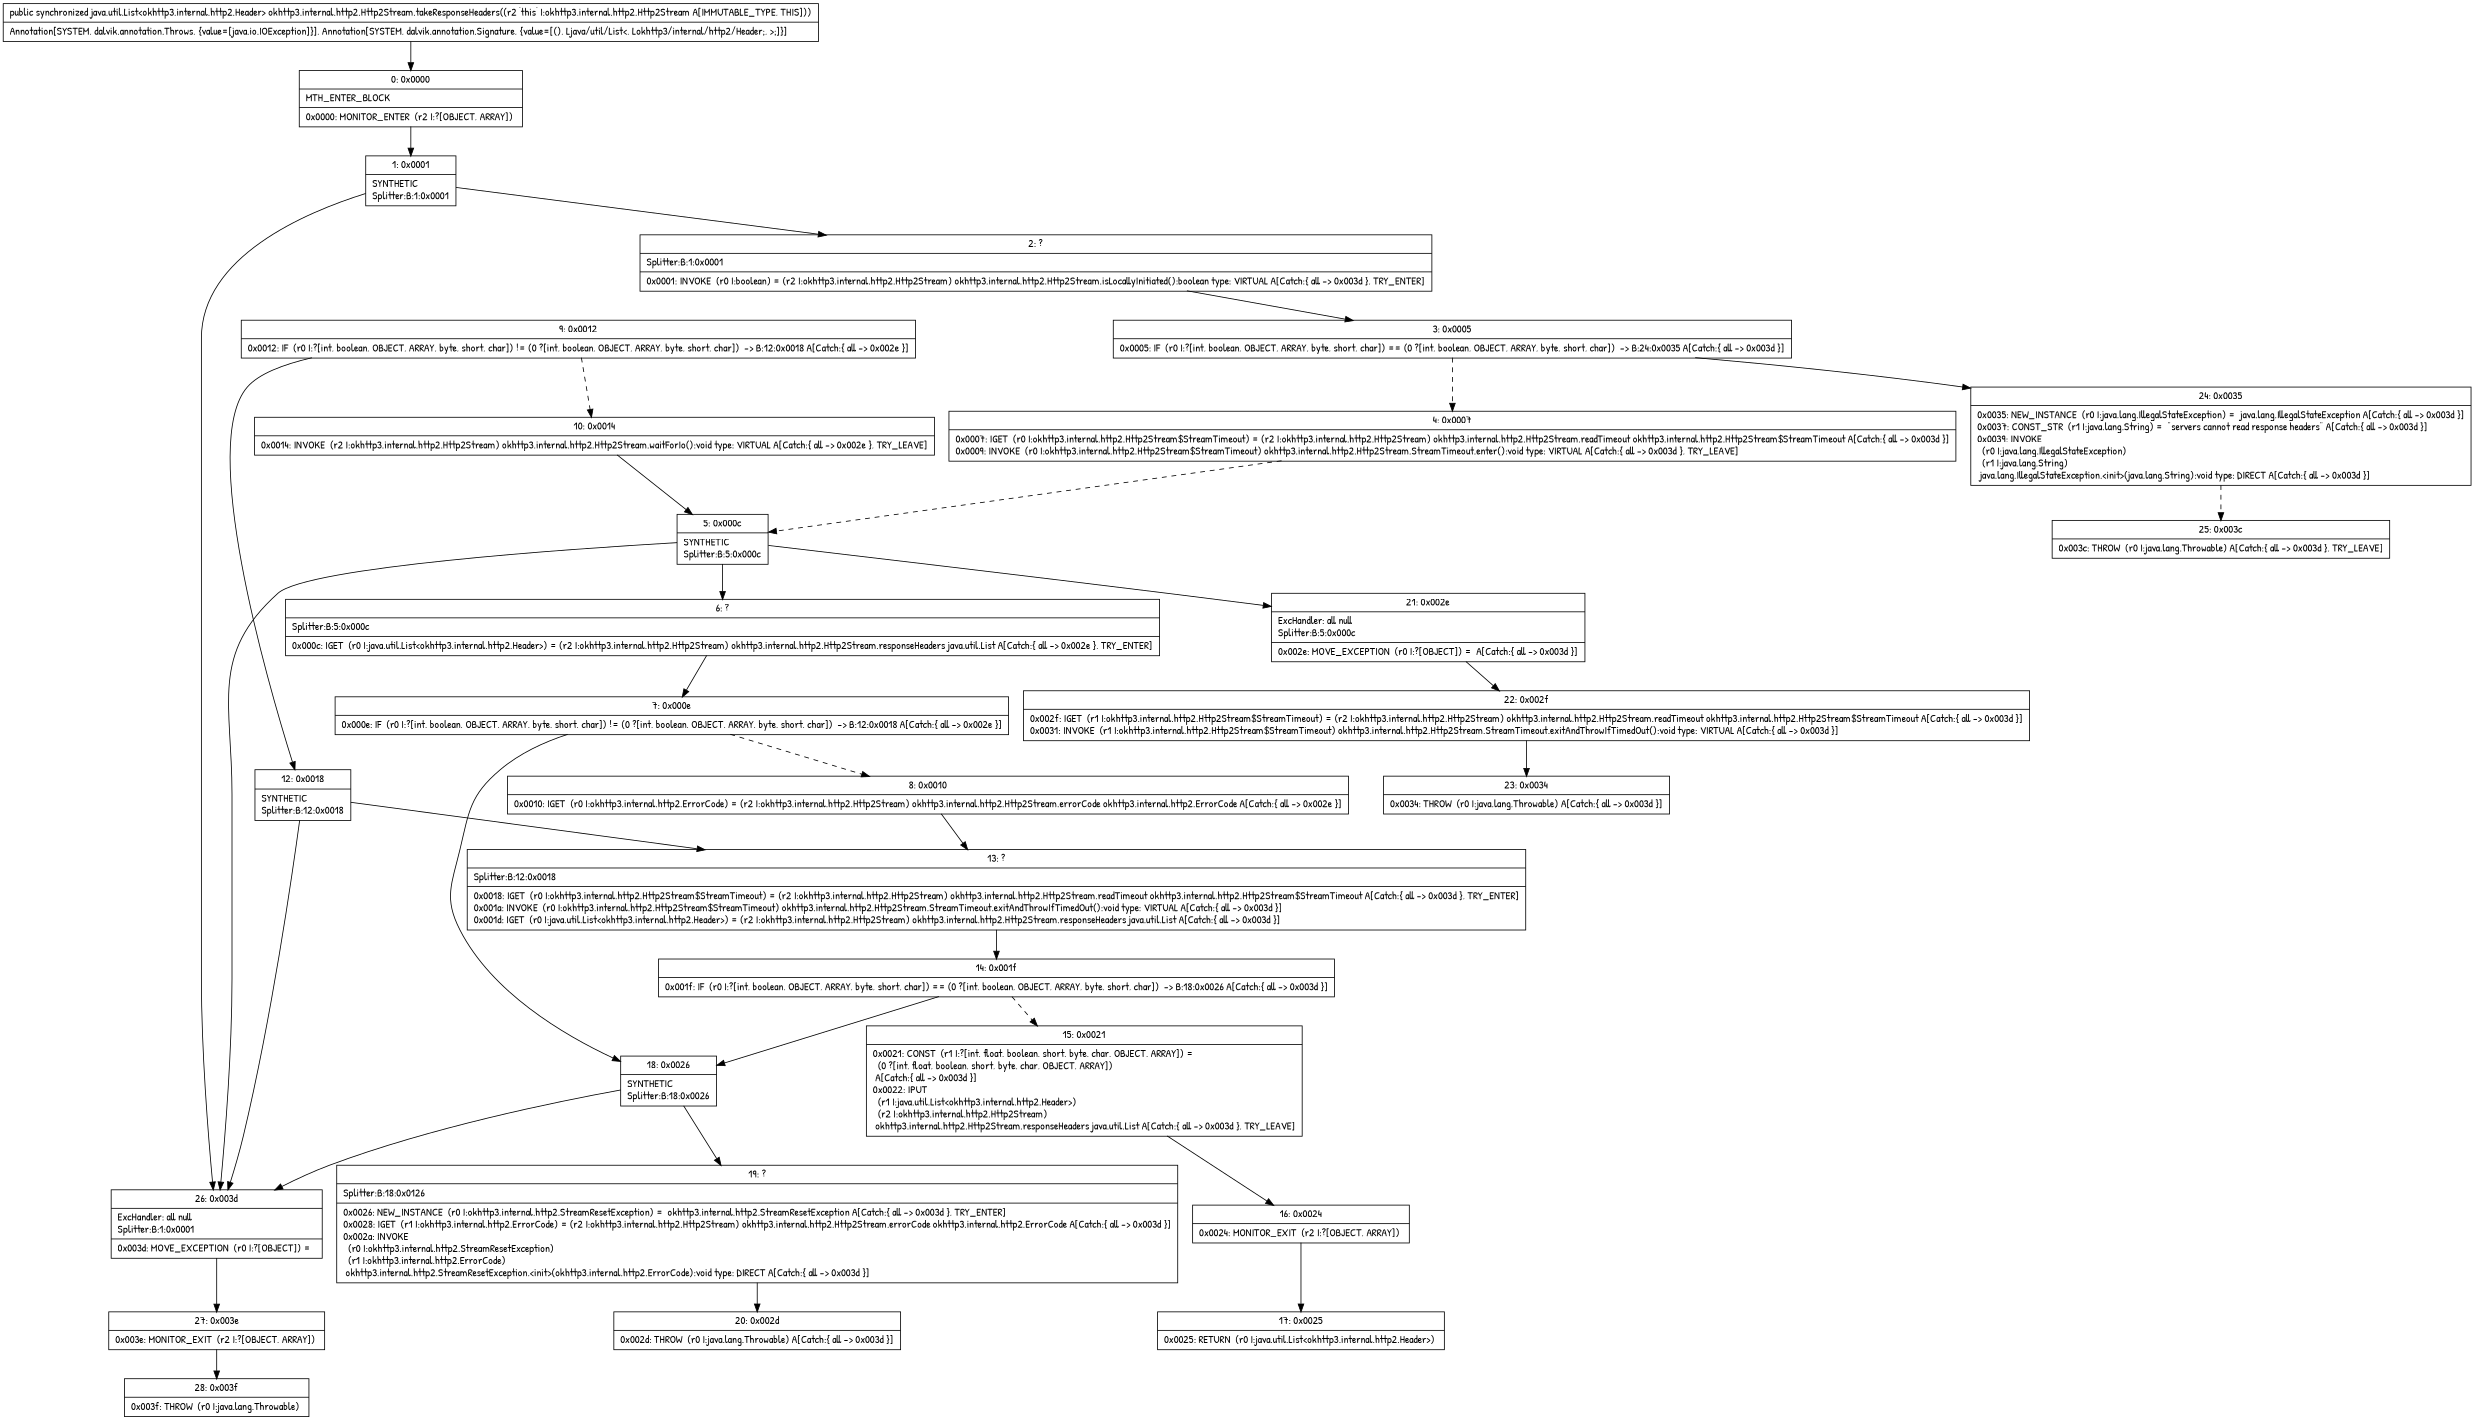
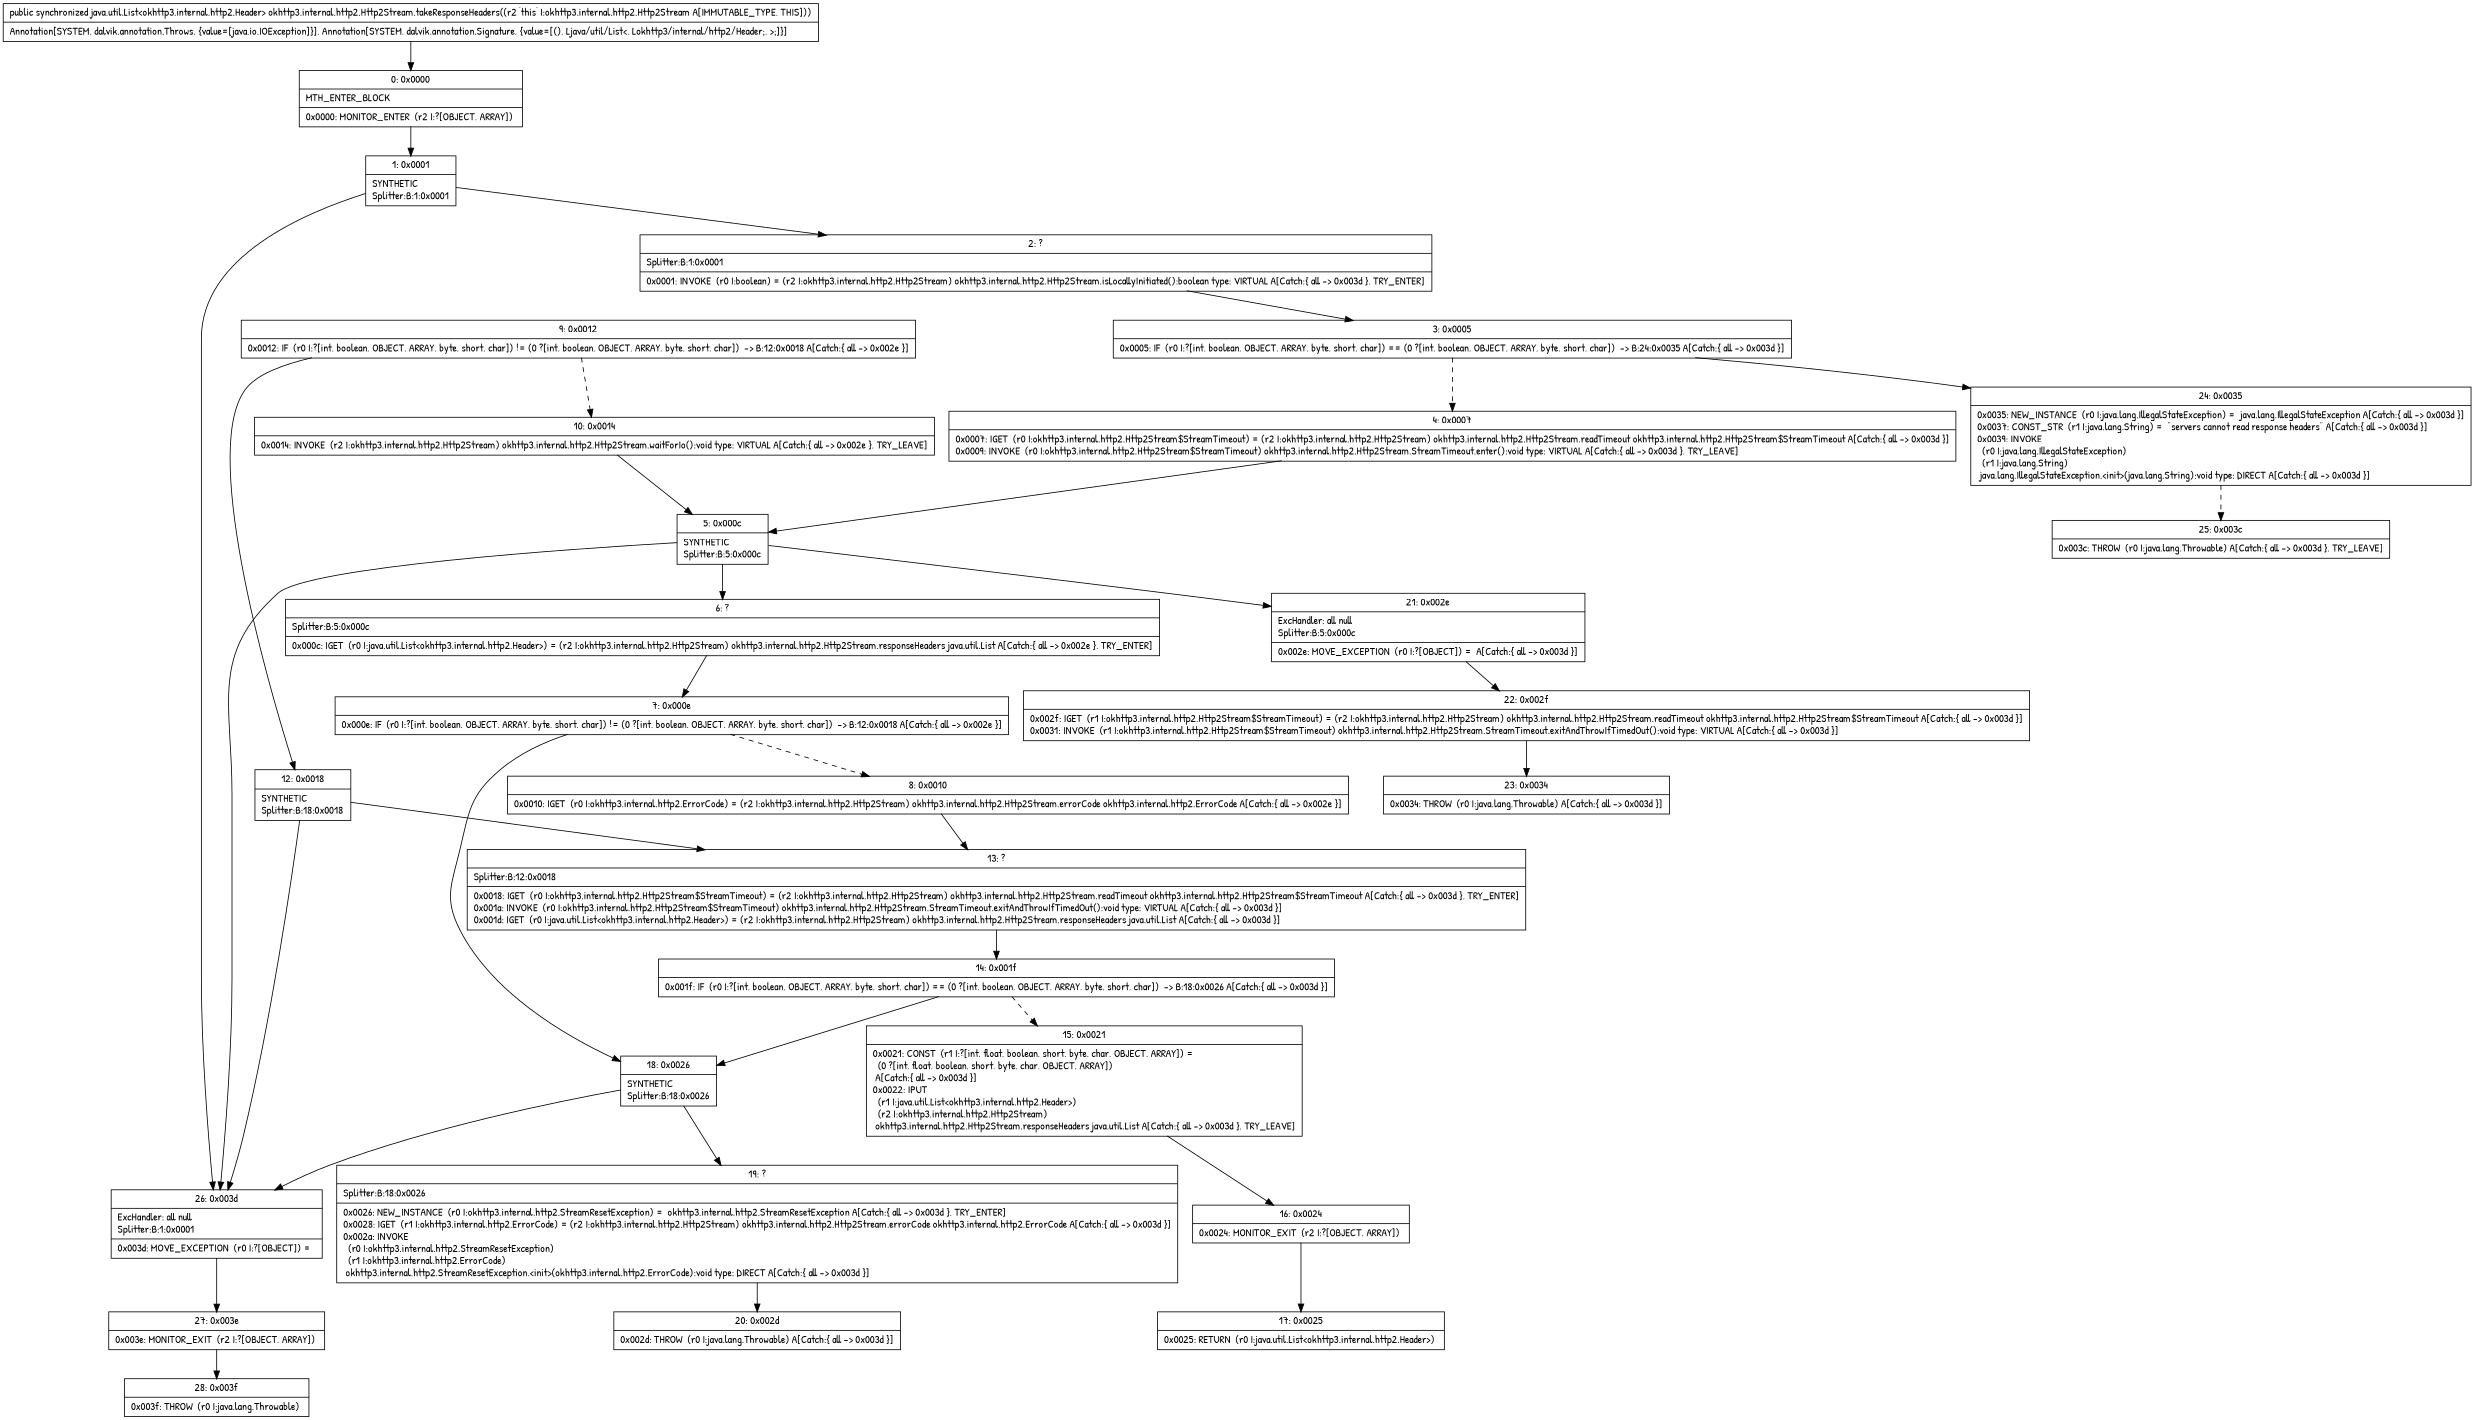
edge "4: 0x0007" -> "5: 0x000c": style dashed -> solid
node "12: 0x0018": text "Splitter:B:12:0x0018" -> "Splitter:B:18:0x0018"
node "19: ?": text "Splitter:B:18:0x0126" -> "Splitter:B:18:0x0026"
